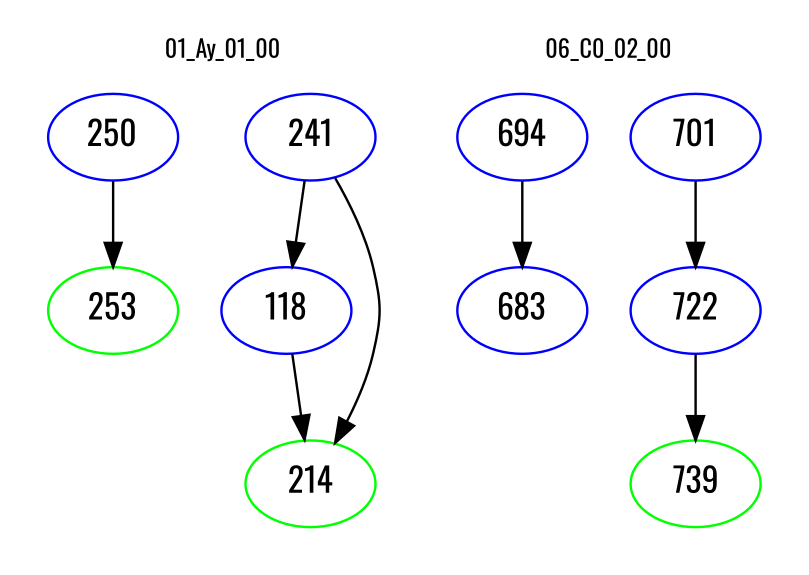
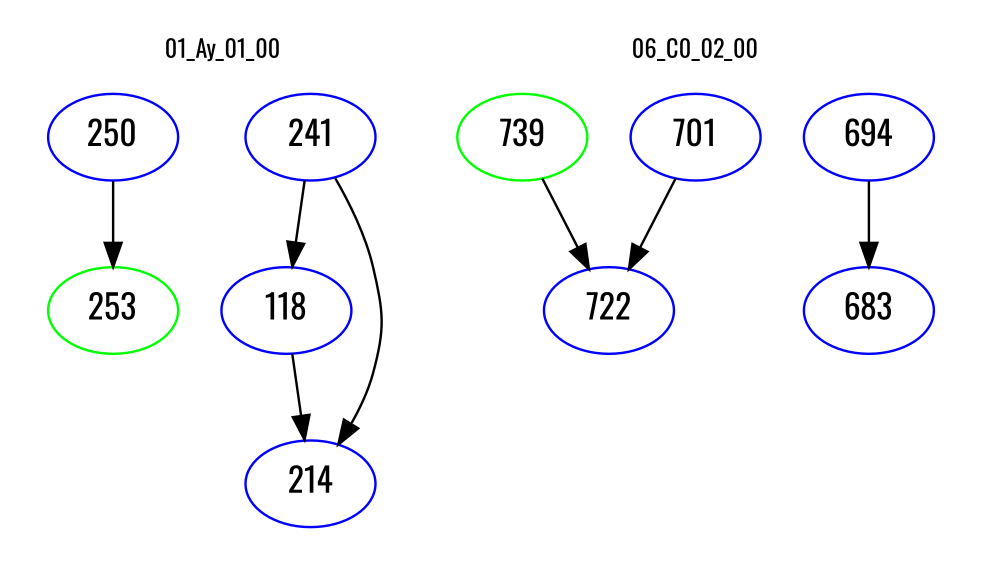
edge "722" -> "739": reversed
node "214": color green -> blue
